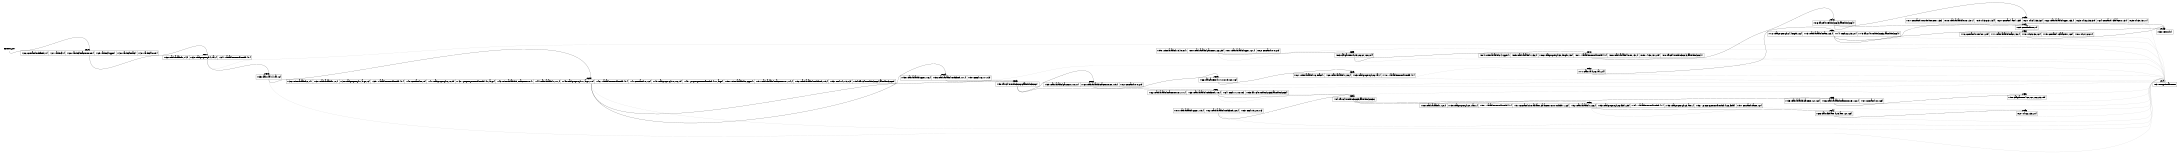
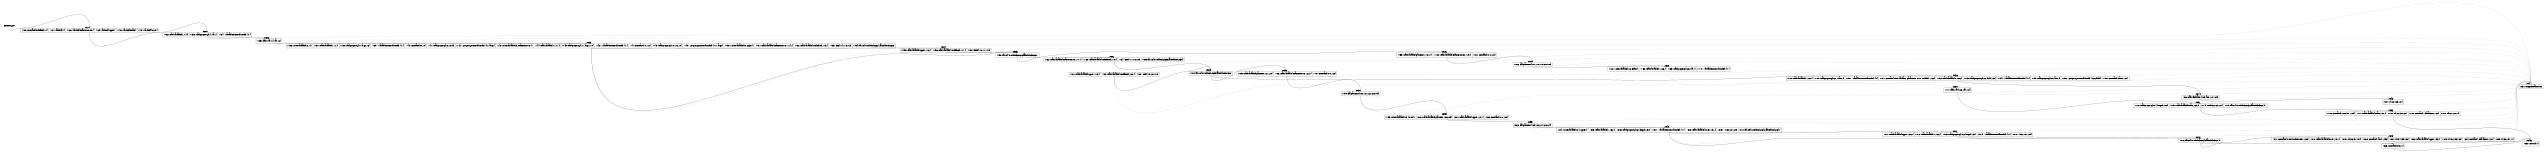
edge "7772: read-property[v24,'length',v22]" -> "7829: constant[true,v1]": removed
edge "7798: call-parseInt [v20,v21,v22,v23,v19]" -> "7799: write-variable[v19,'lower']*": added
node "7811: read-variable['upper',v30,-]": added
